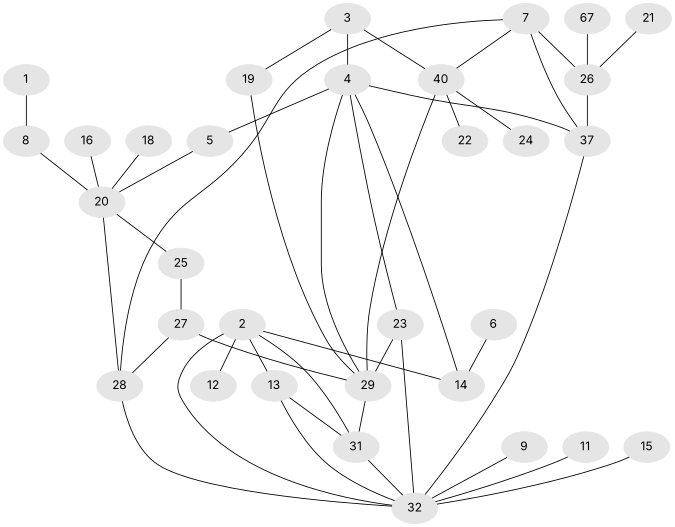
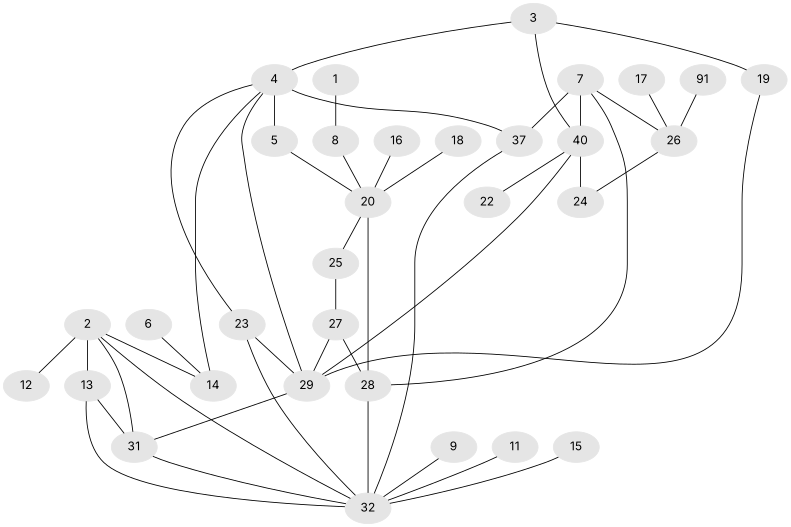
node "67": label "67" -> "17"
node "21": label "21" -> "91"
edge "26" -- "37": now "26" -- "24"
